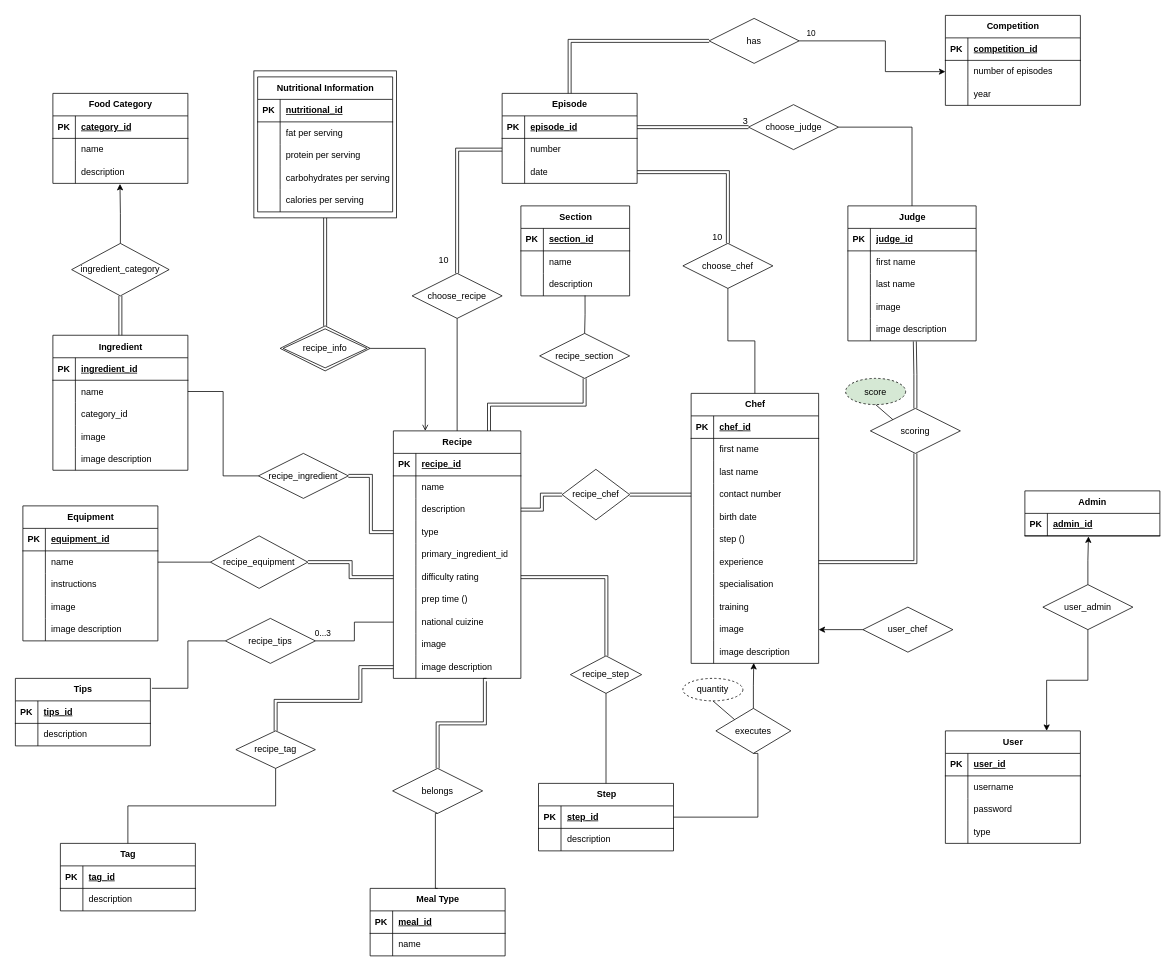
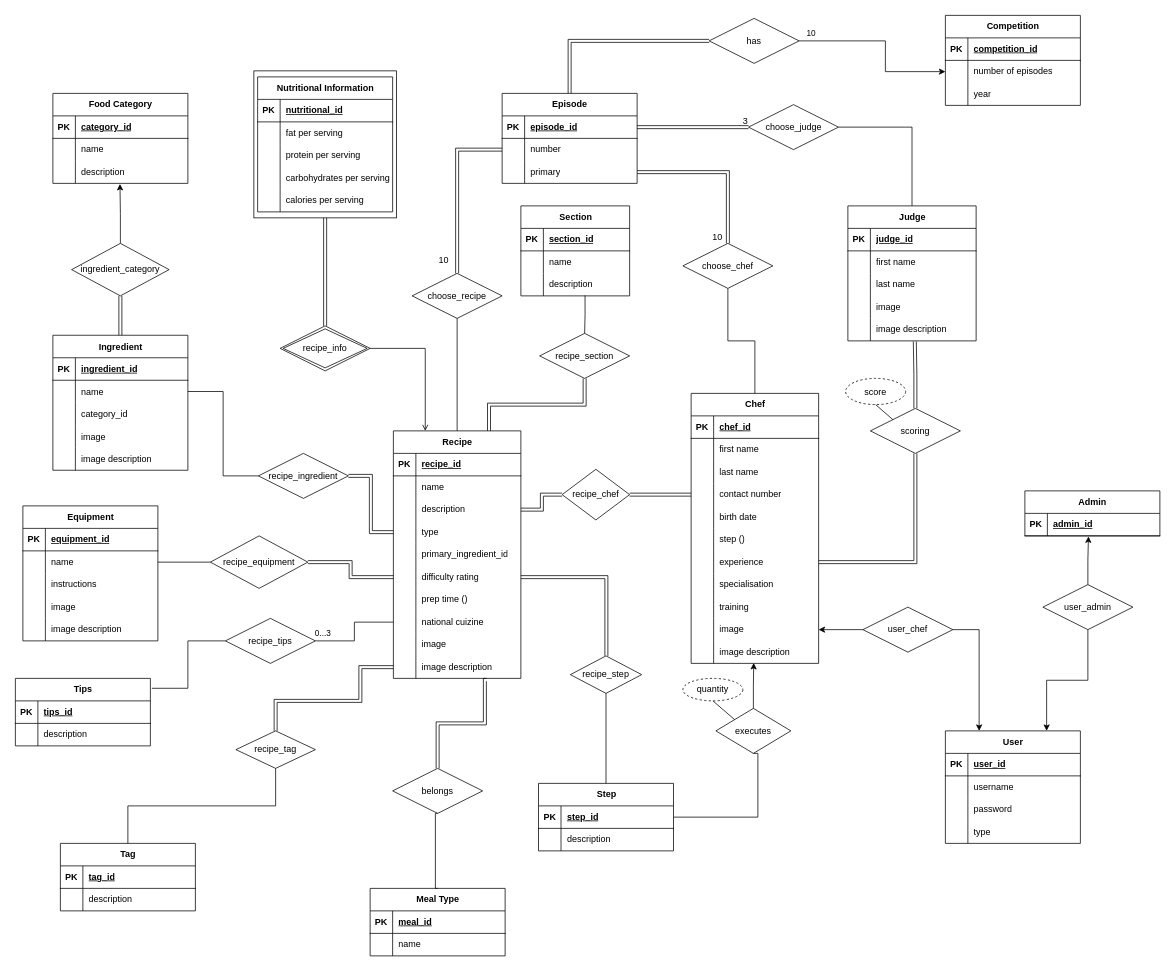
node "date": label "date" -> "primary"
node "score": fillcolor #d5e8d4 -> #ffffff
edge "user_chef" -> "User": added
